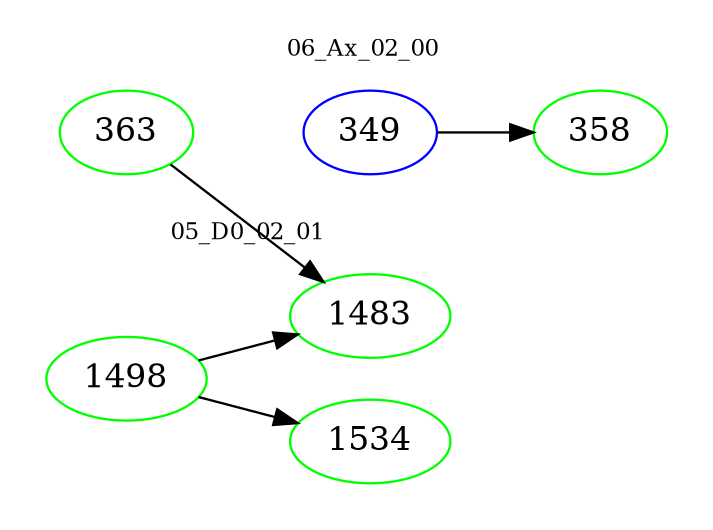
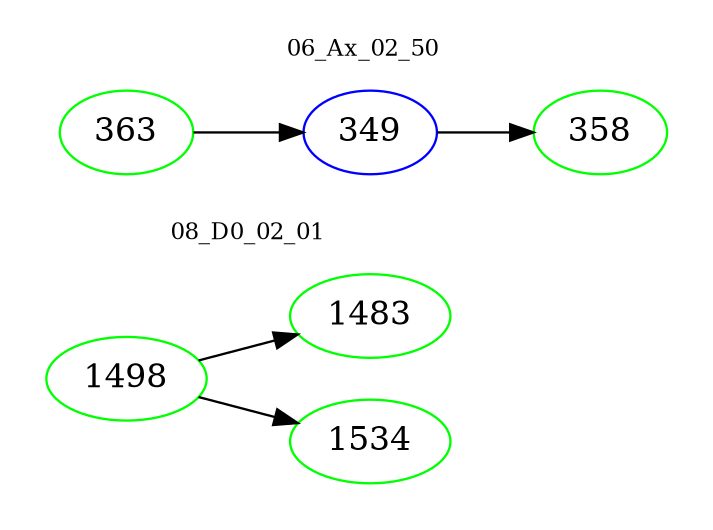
cluster "06_Ax_02_00": label "06_Ax_02_00" -> "06_Ax_02_50"
edge "363" -> "1483": now "363" -> "349"
cluster "05_D0_02_01": label "05_D0_02_01" -> "08_D0_02_01"
